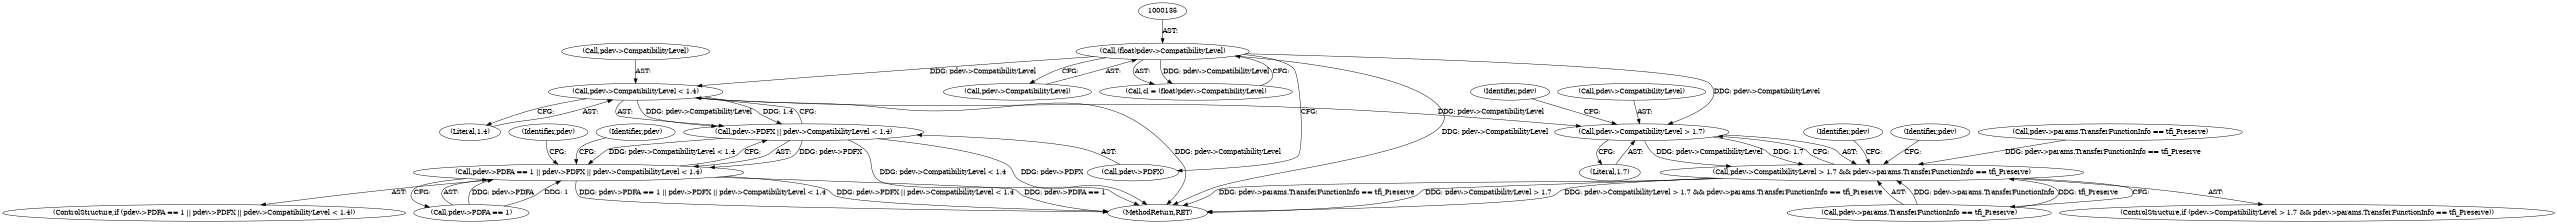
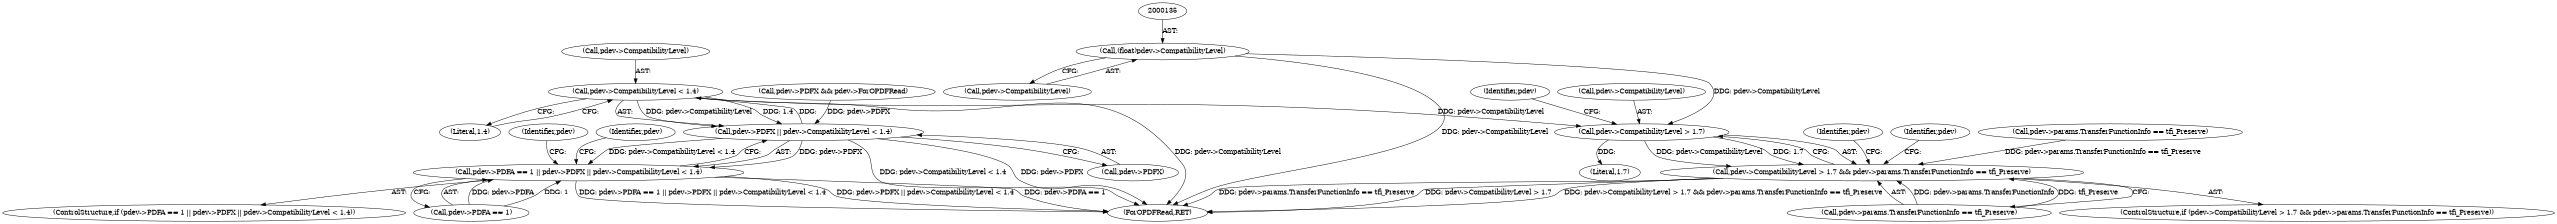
node "1000135": label "1000135" -> "2000135"
edge "(Call,(float)pdev->CompatibilityLevel)" -> "(Call,pdev->CompatibilityLevel < 1.4)": removed, label "DDG: pdev->CompatibilityLevel"
node "(Call,pdev->PDFX && pdev->ForOPDFRead)": added
node "(Call,cl = (float)pdev->CompatibilityLevel)": removed
edge "(Literal,1.4)" -> "(Call,pdev->CompatibilityLevel < 1.4)": label "AST: " -> "CFG: "
edge "(Call,pdev->PDFX || pdev->CompatibilityLevel < 1.4)" -> "(Call,pdev->CompatibilityLevel < 1.4)": label "CFG: " -> "DDG: "
edge "(Call,(float)pdev->CompatibilityLevel)" -> "(Call,pdev->PDFX)": now "(Call,pdev->PDFX || pdev->CompatibilityLevel < 1.4)" -> "(Call,pdev->PDFX)"
edge "(Call,pdev->CompatibilityLevel > 1.7)" -> "(Literal,1.7)": label "CFG: " -> "DDG: "
edge "(Literal,1.7)" -> "(Call,pdev->CompatibilityLevel > 1.7)": removed, label "AST:"
node "(MethodReturn,RET)": label "(MethodReturn,RET)" -> "(ForOPDFRead,RET)"
